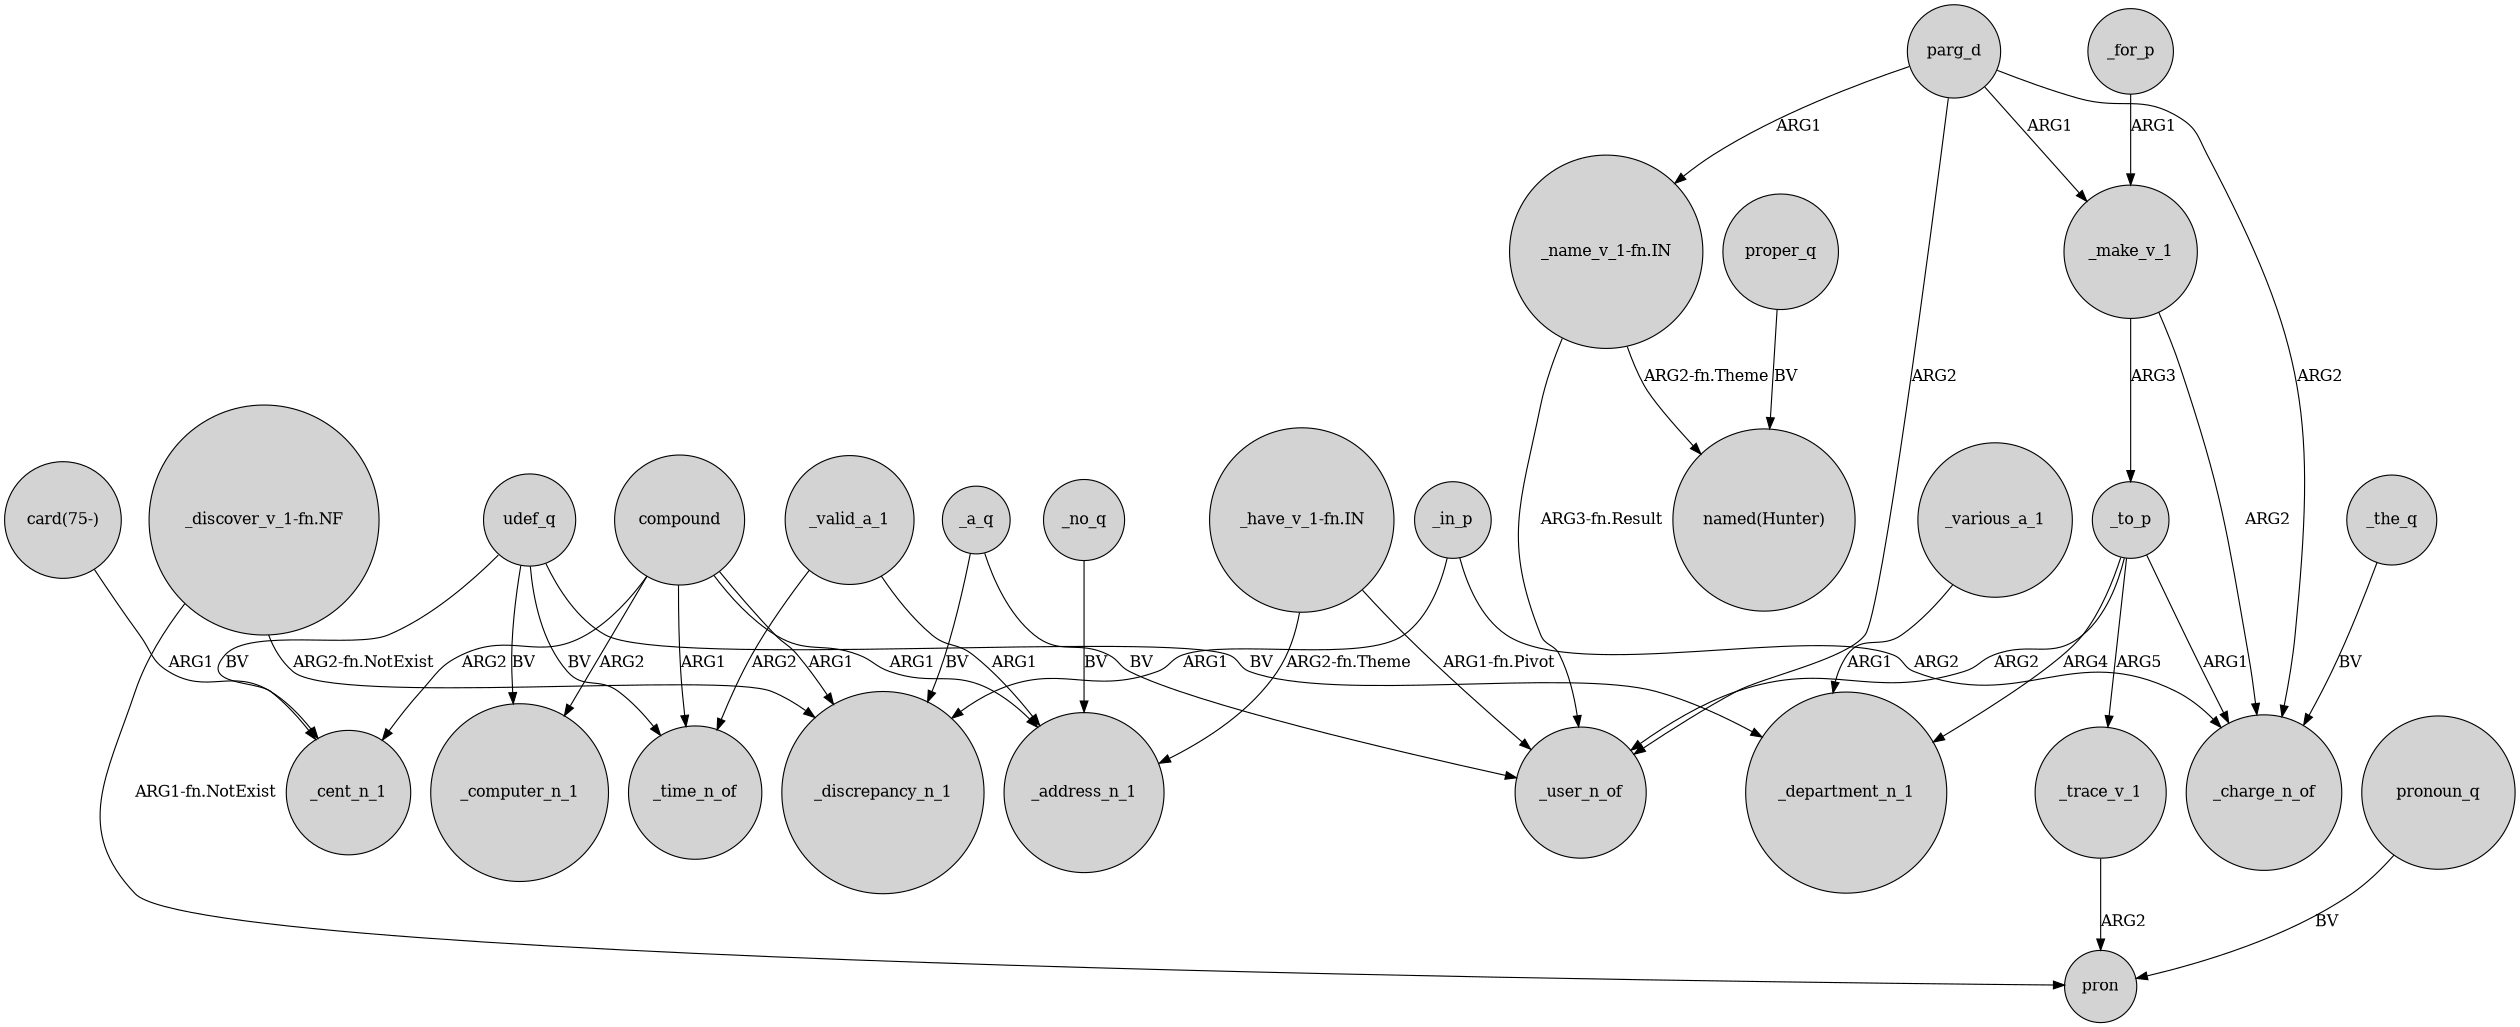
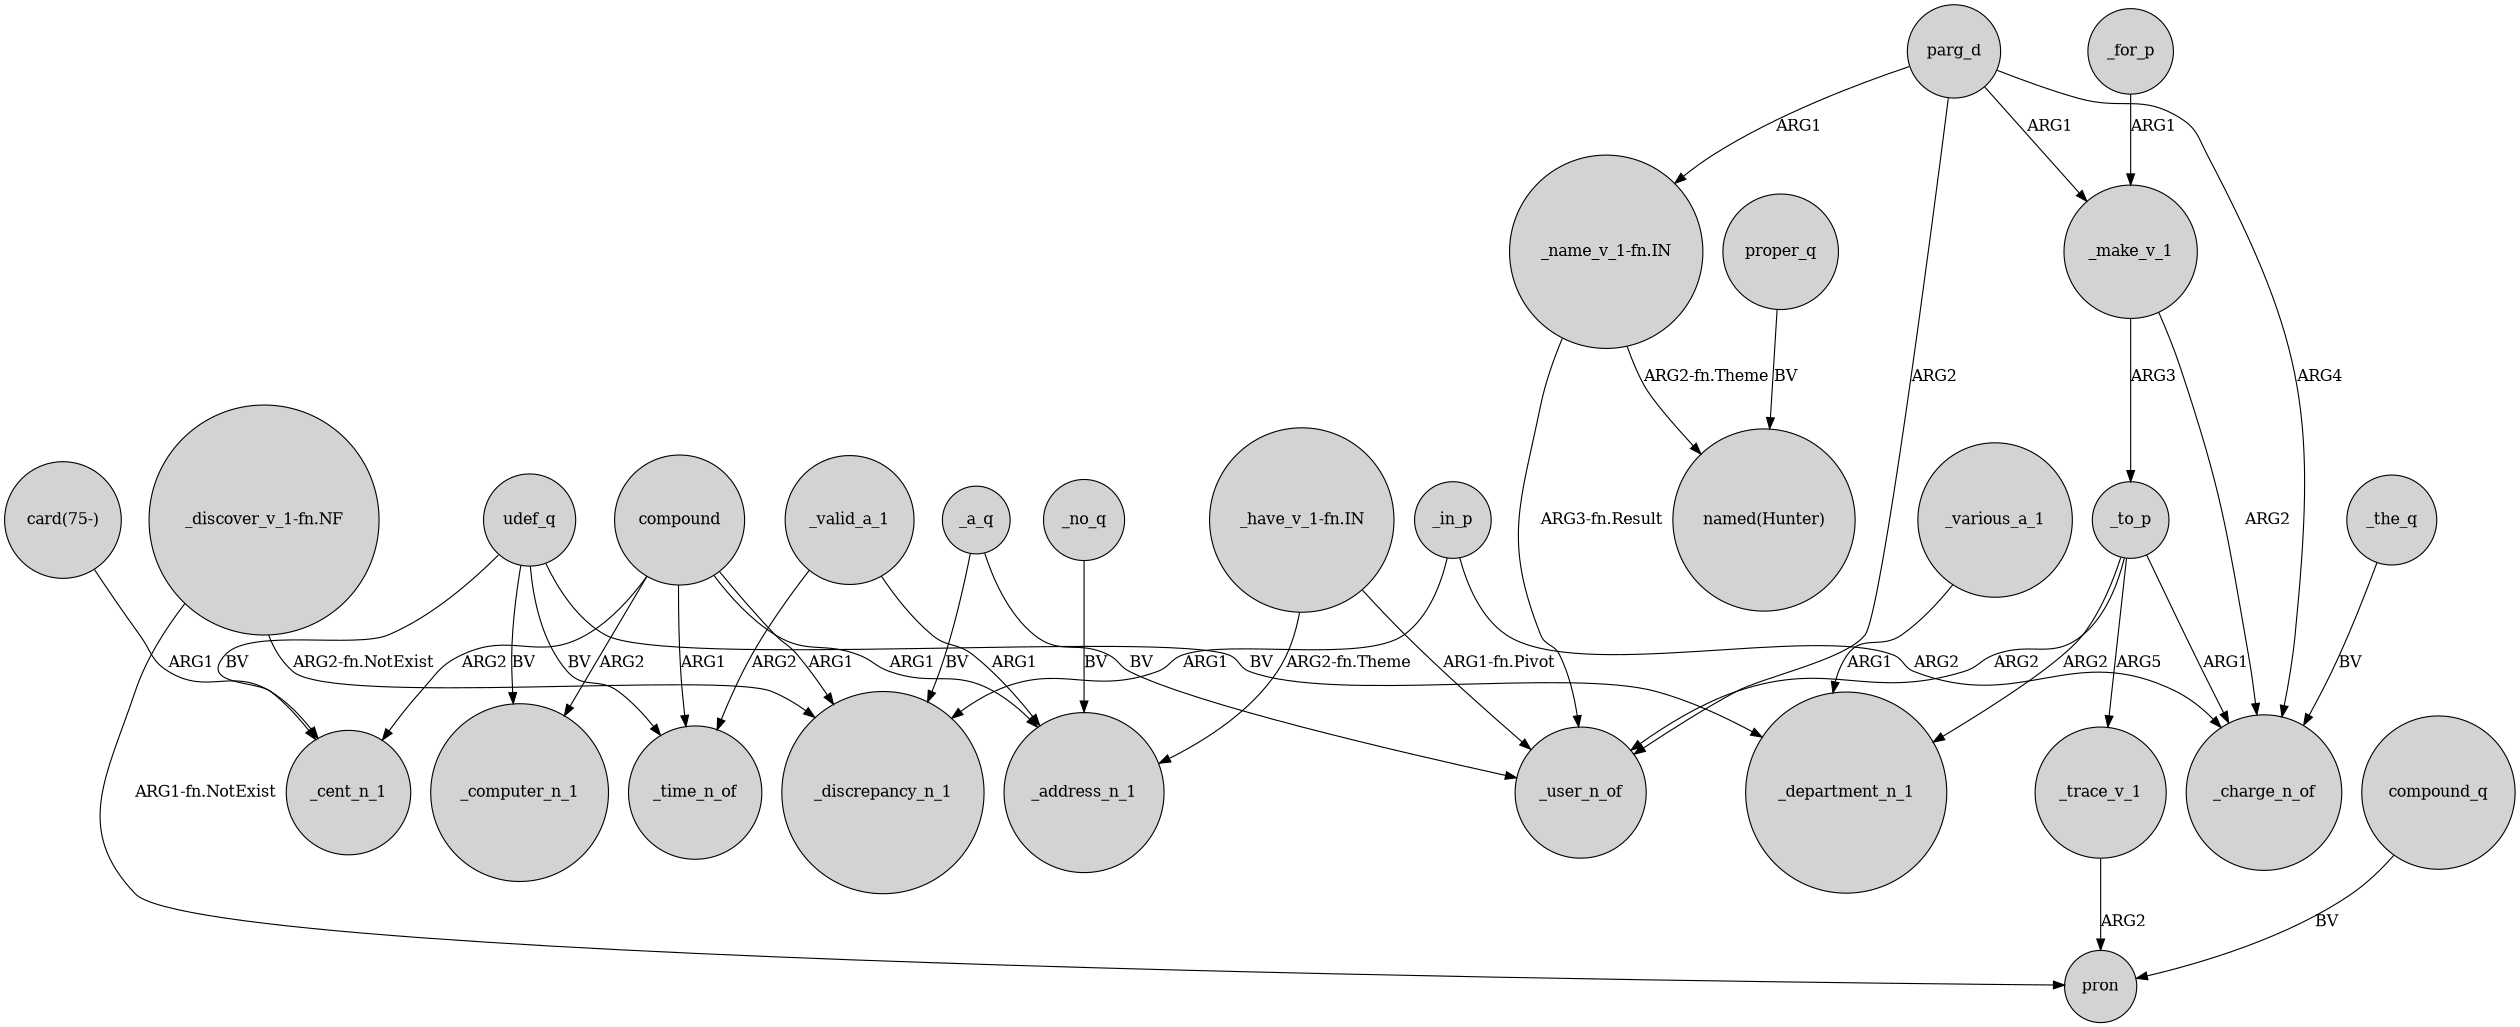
edge "parg_d" -> "_charge_n_of": label "ARG2" -> "ARG4"
edge "_to_p" -> "_department_n_1": label "ARG4" -> "ARG2"
node "pronoun_q": label "pronoun_q" -> "compound_q"
